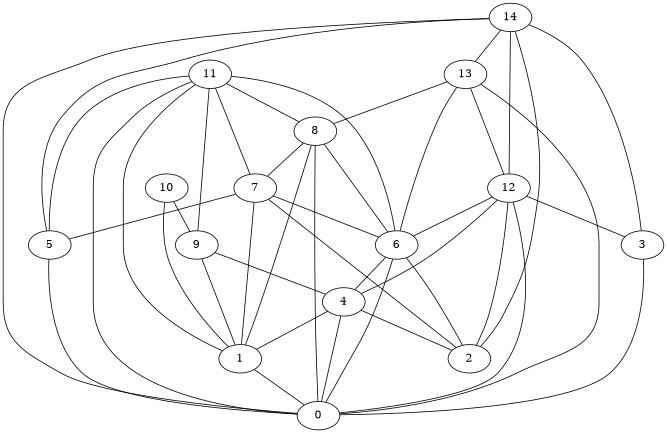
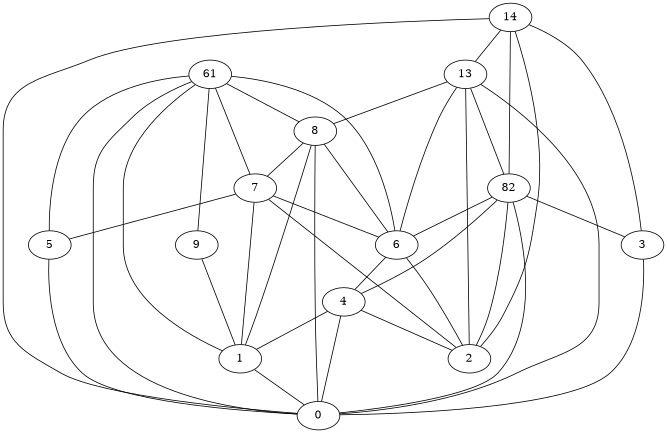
edge "5" -> "14": removed
node "11": label "11" -> "61"
node "10": removed
node "12": label "12" -> "82"
edge "2" -> "13": added
edge "4" -> "9": removed
edge "0" -> "6": removed
